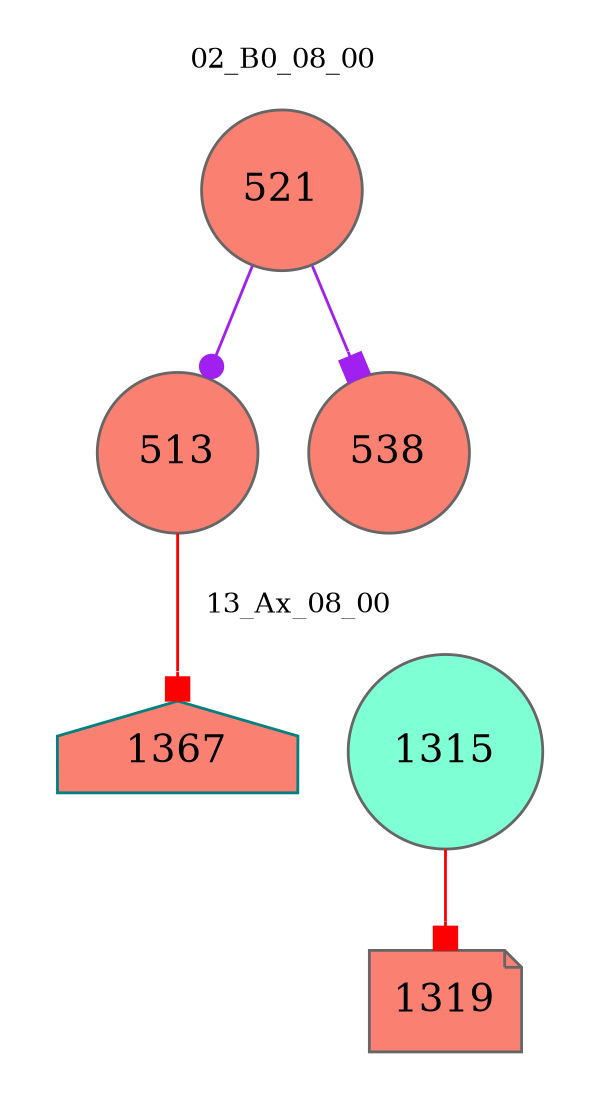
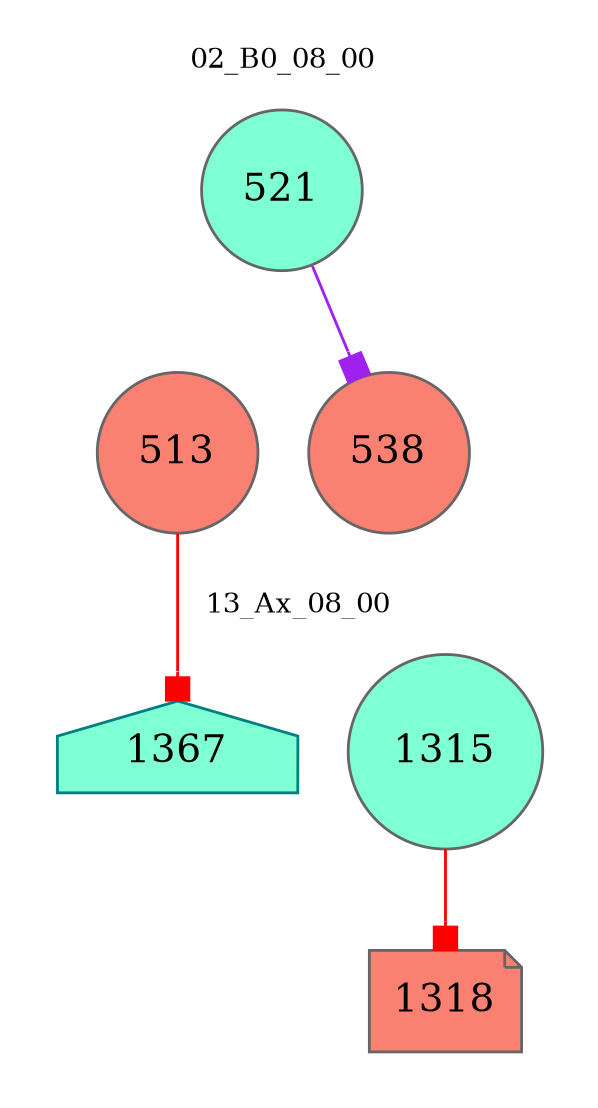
node "521": fillcolor salmon -> aquamarine
edge "521" -> "513": removed
node "1367": fillcolor salmon -> aquamarine
node "1319": label "1319" -> "1318"
